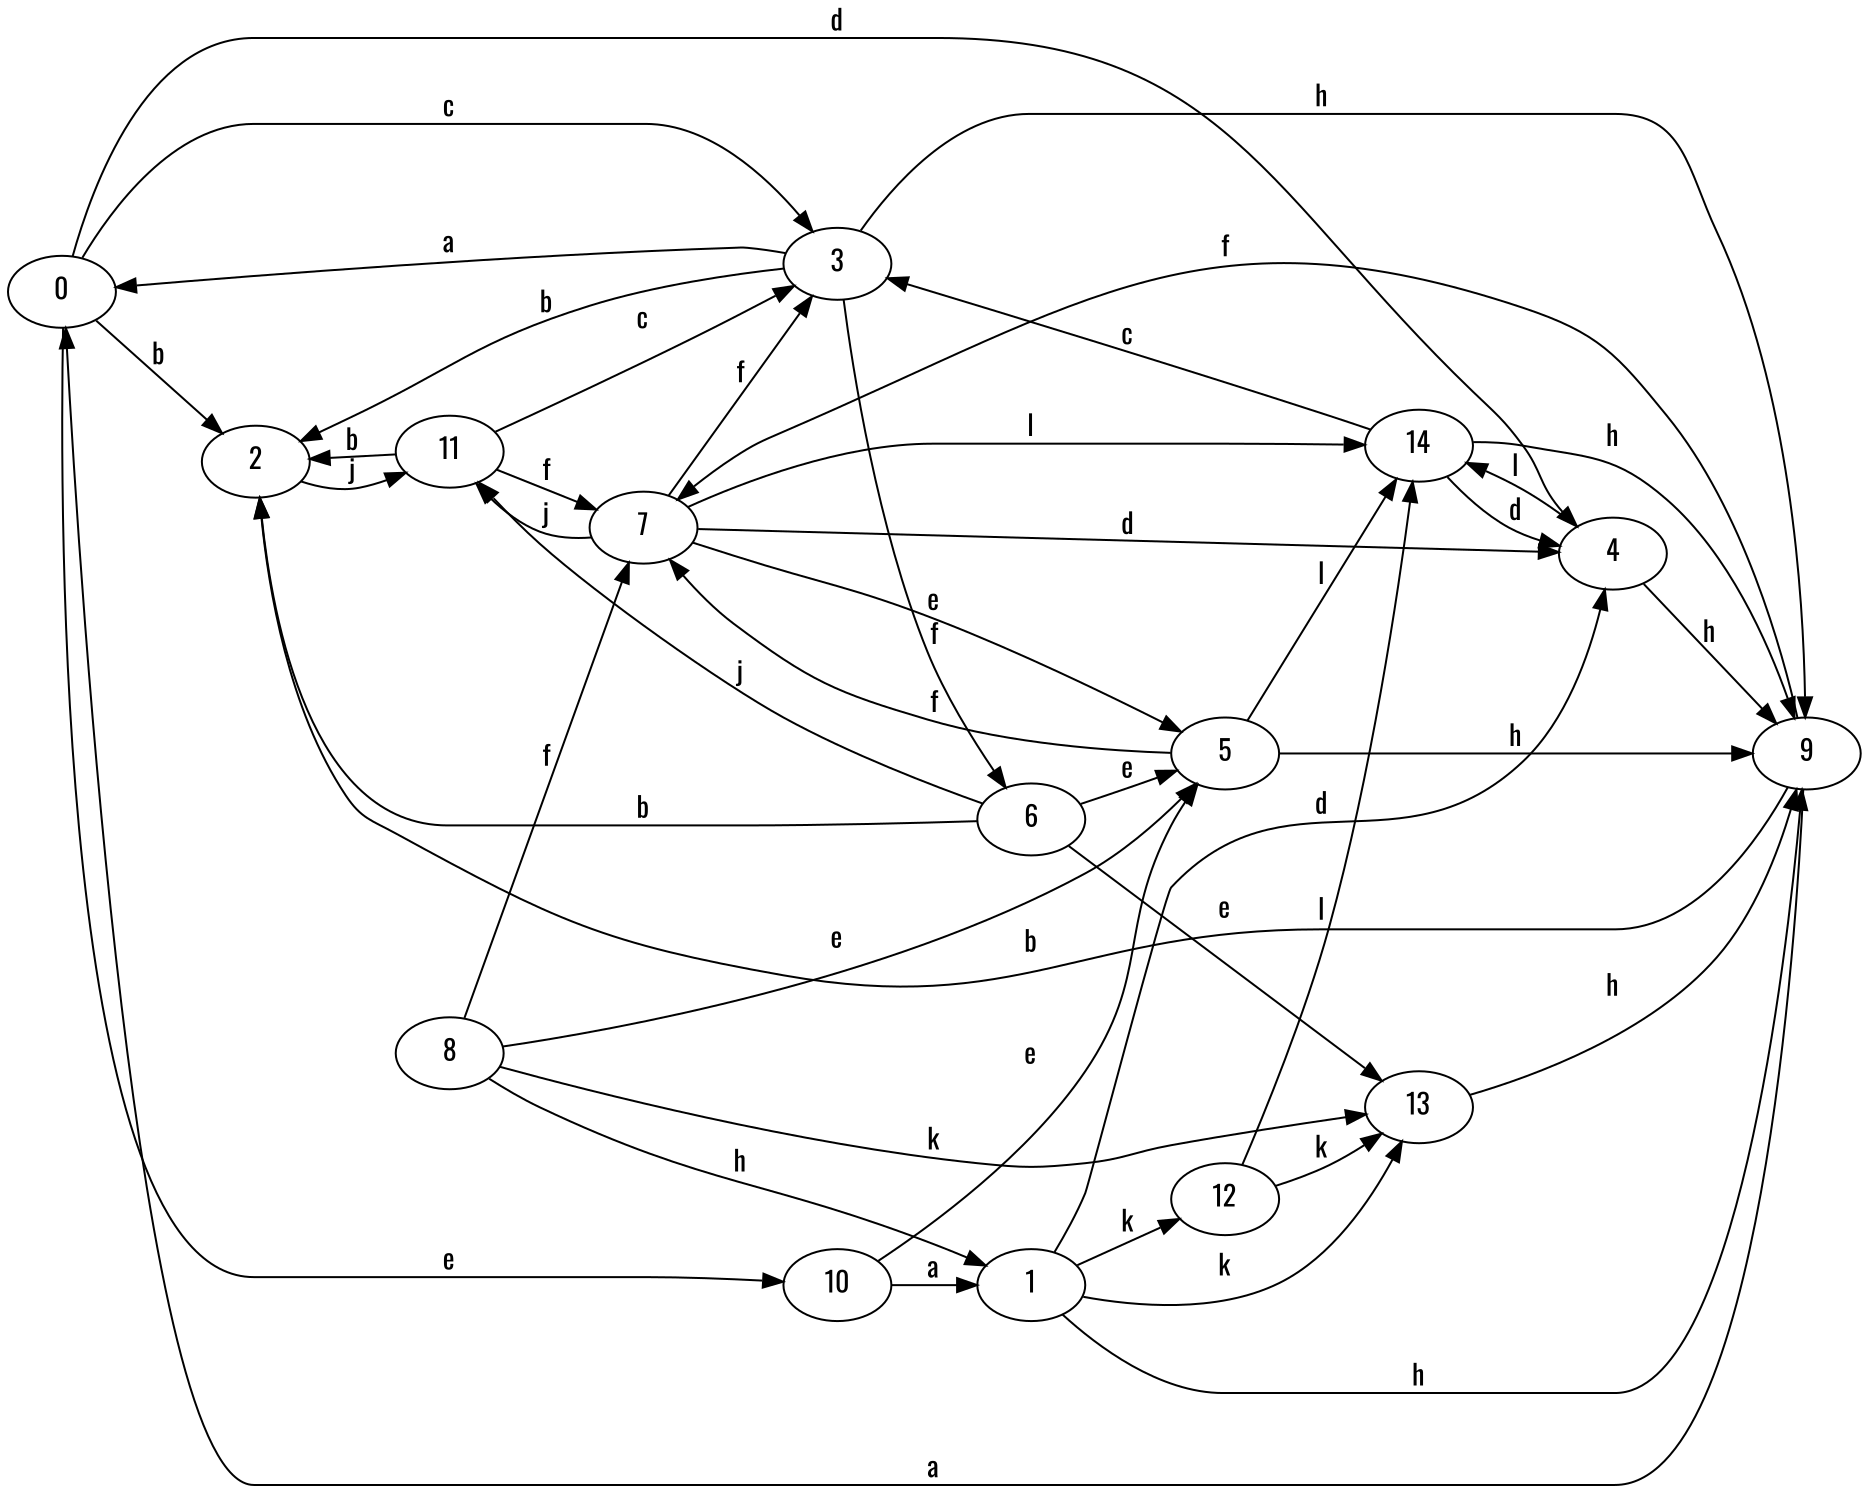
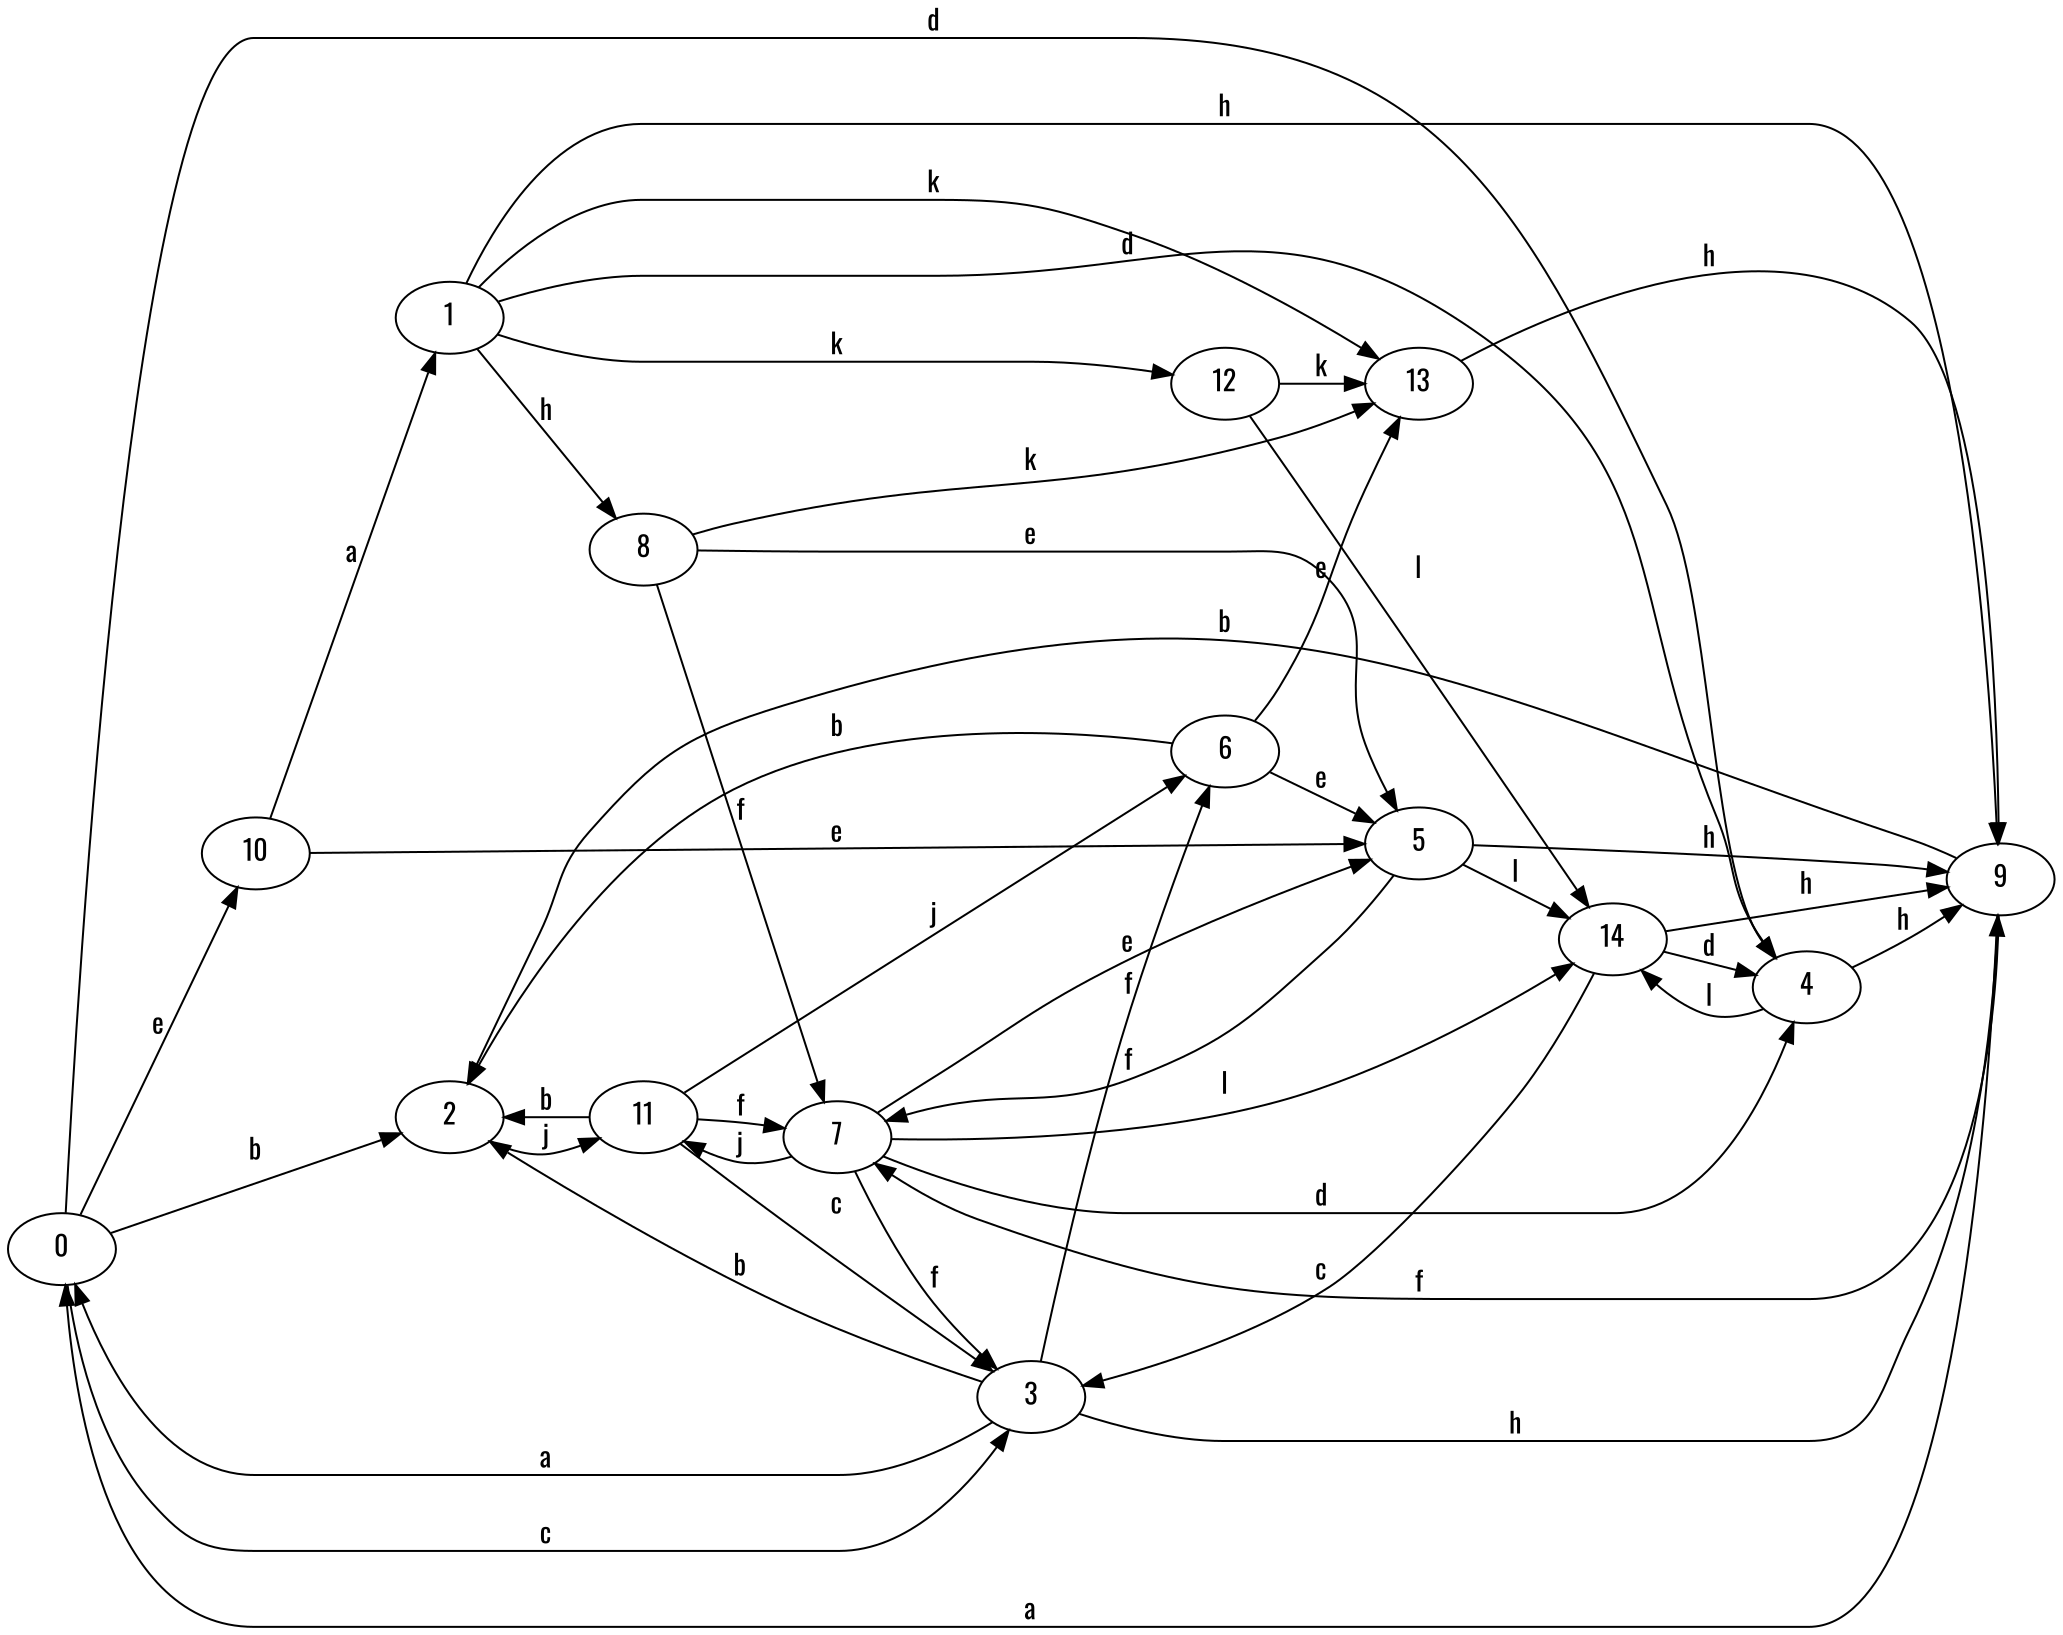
edge "6" -> "11": reversed
edge "8" -> "1": reversed
